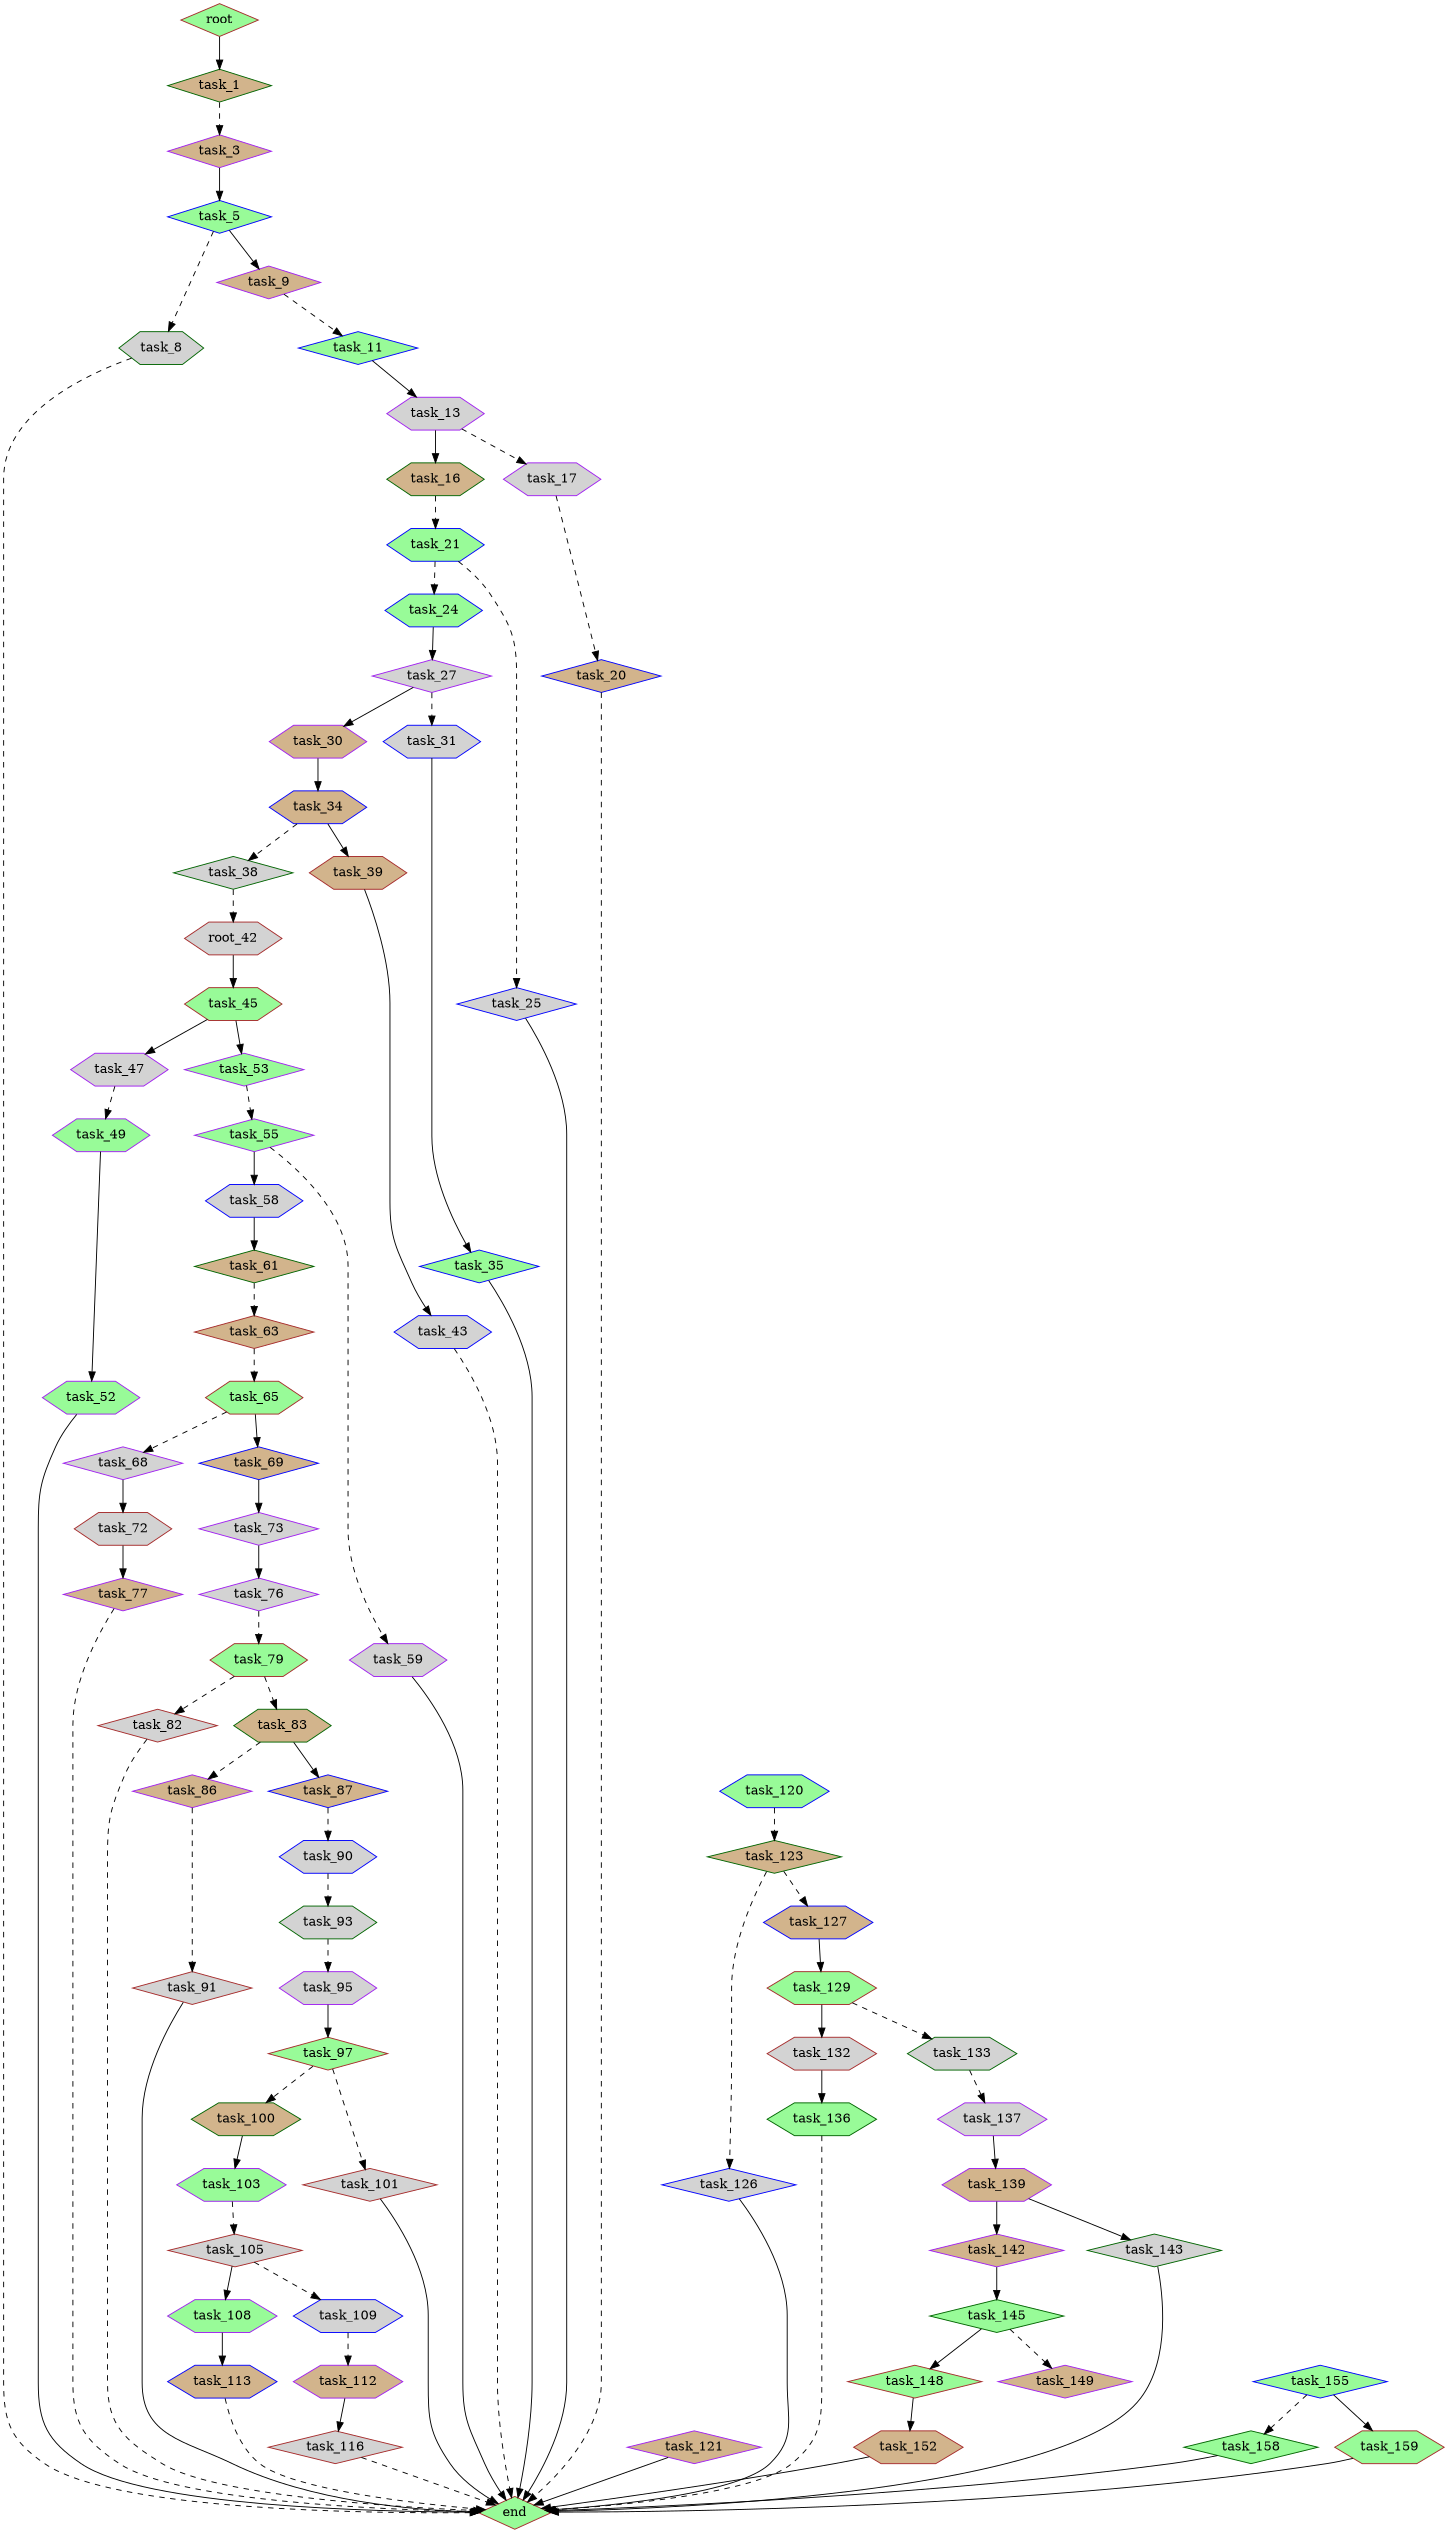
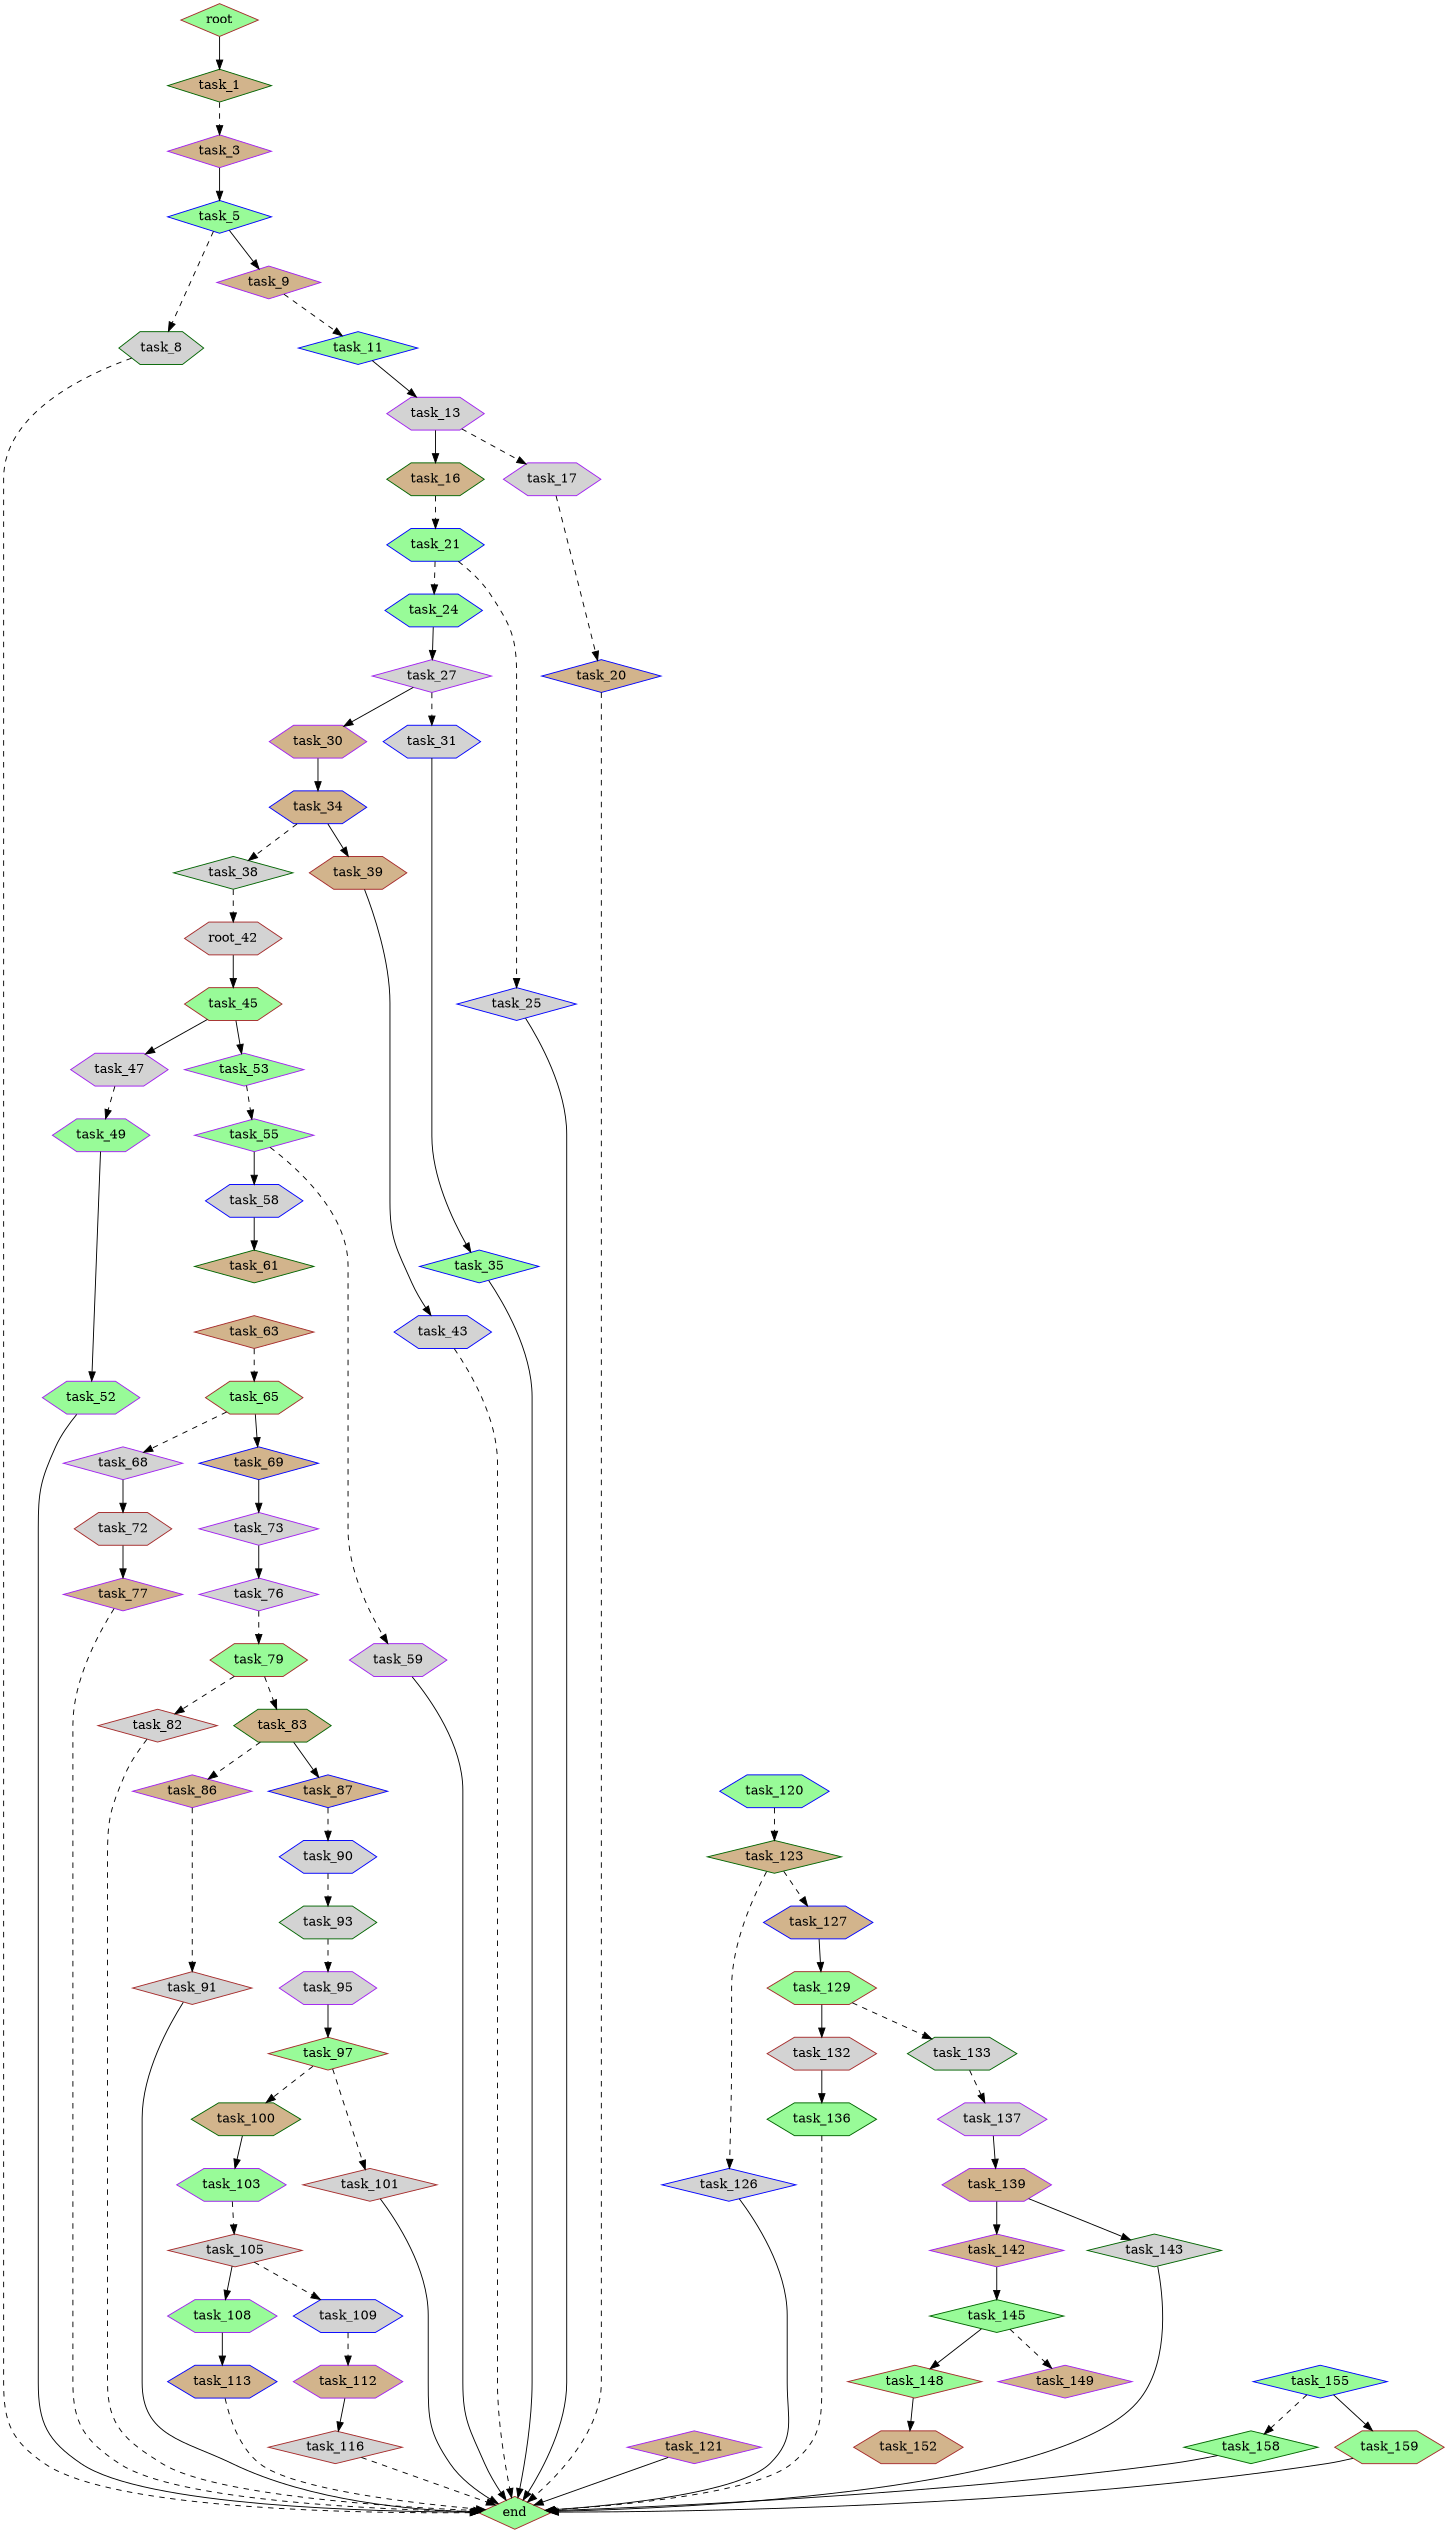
edge "task_61" -> "task_63": removed
edge "task_152" -> "end": removed
